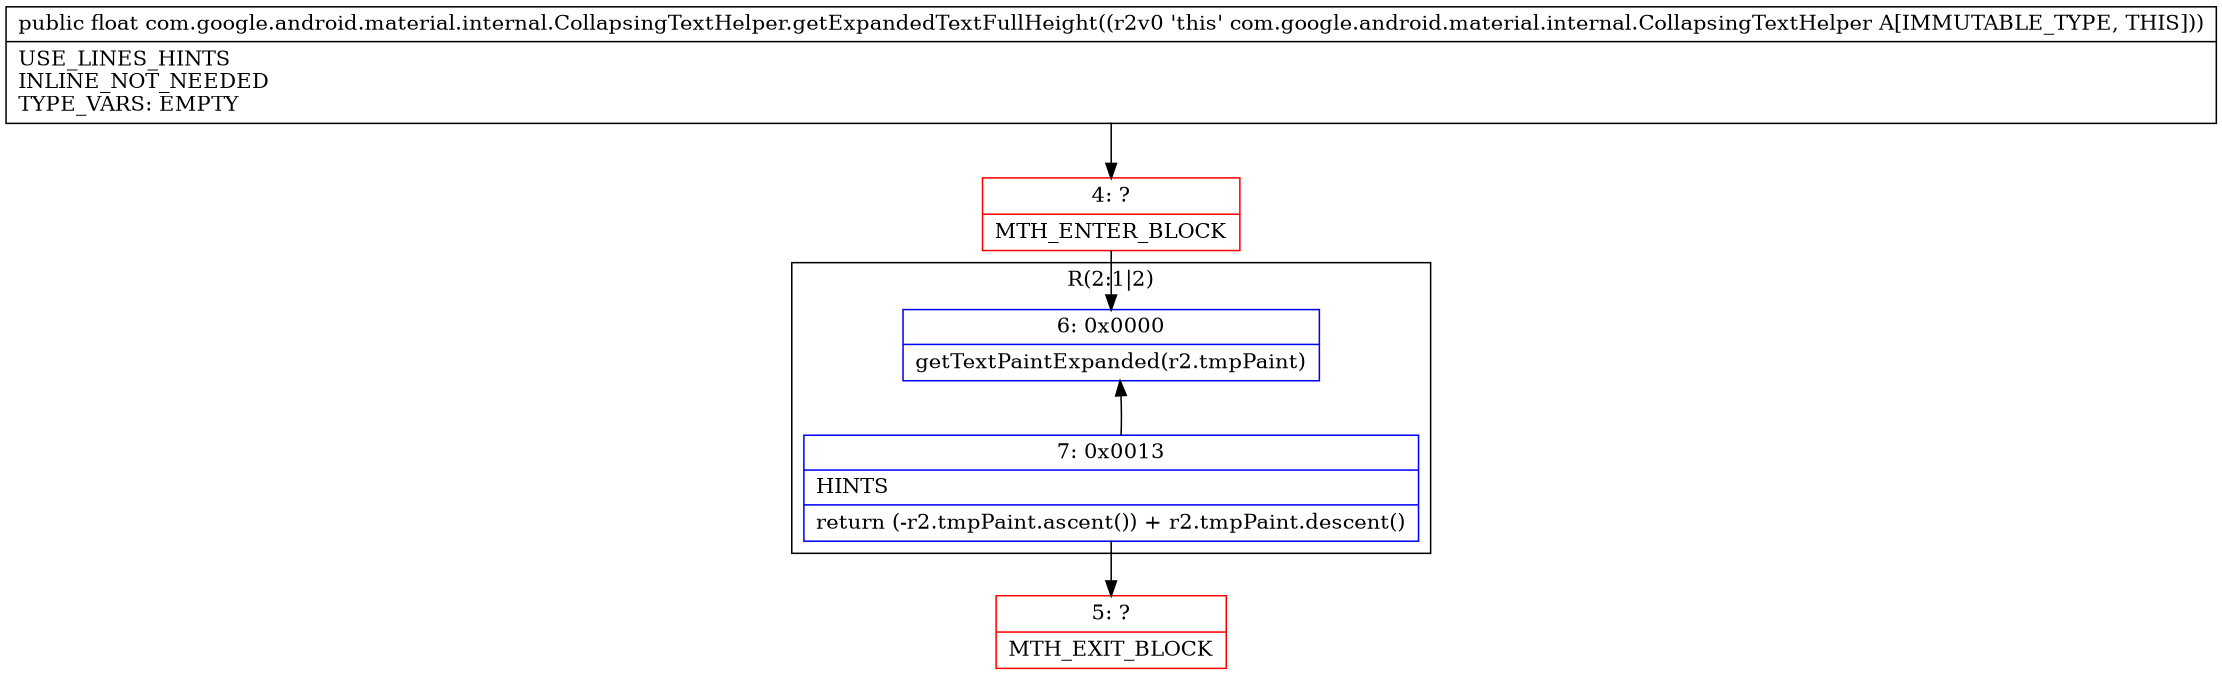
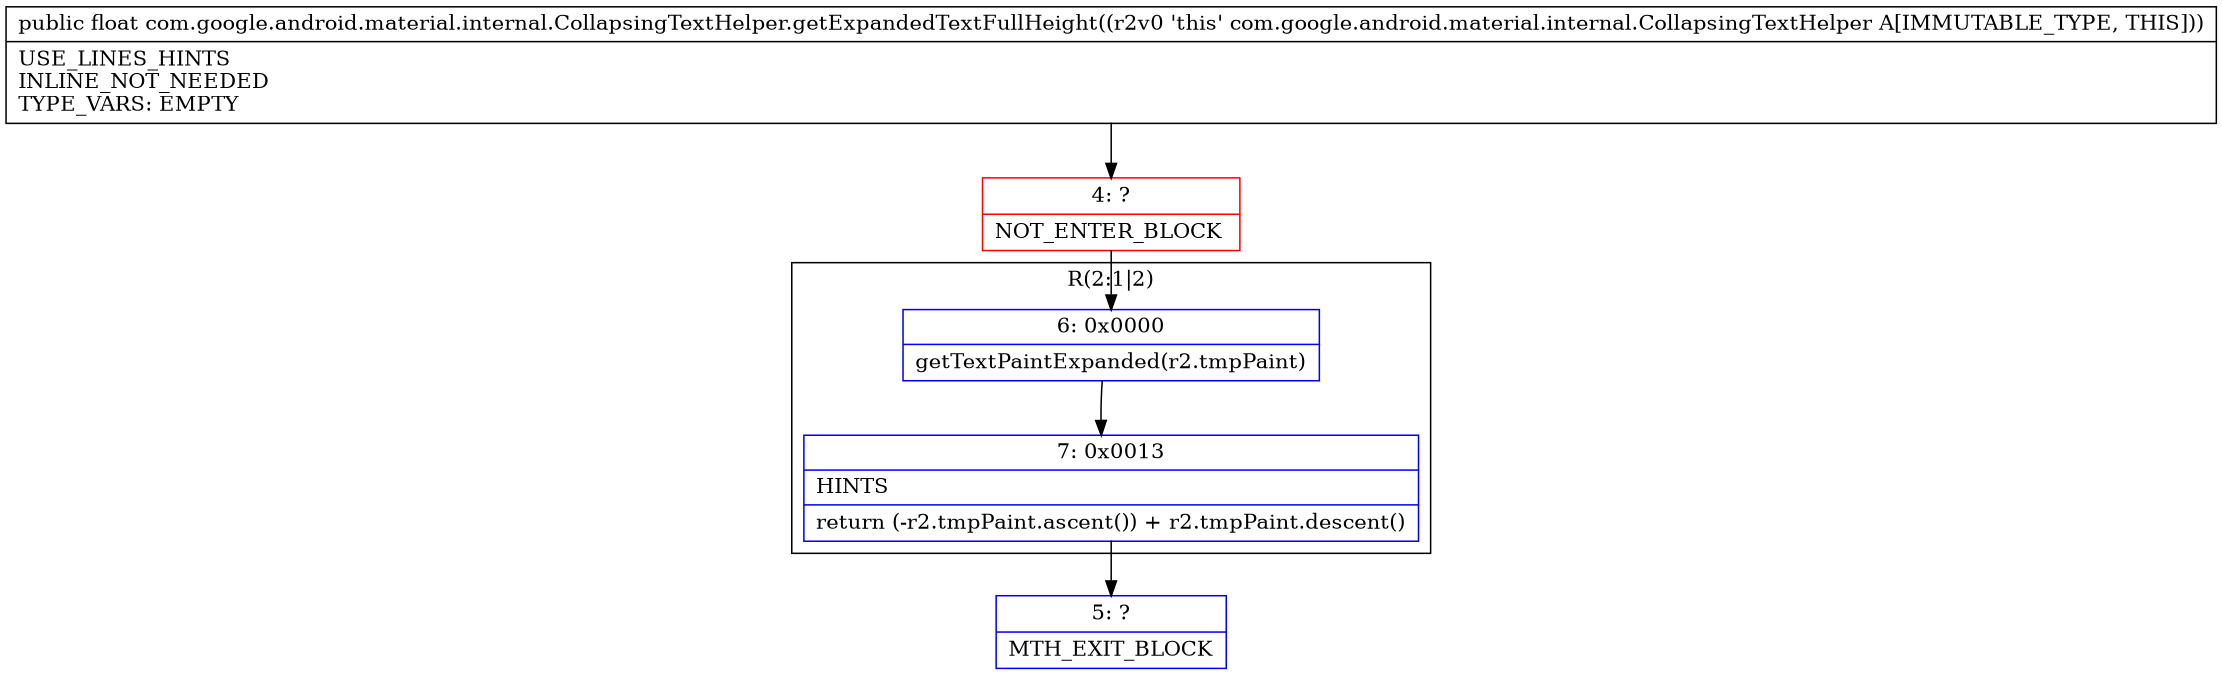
node "4: ?": text "MTH_ENTER_BLOCK" -> "NOT_ENTER_BLOCK"
edge "7: 0x0013" -> "6: 0x0000": reversed
node "5: ?": color red -> blue
